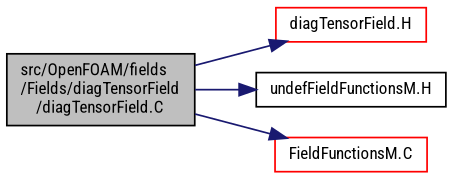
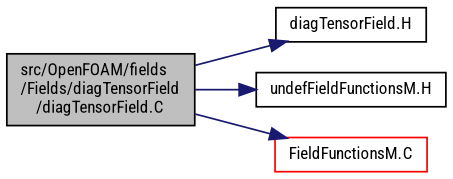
node "diagTensorField.H": color red -> black
